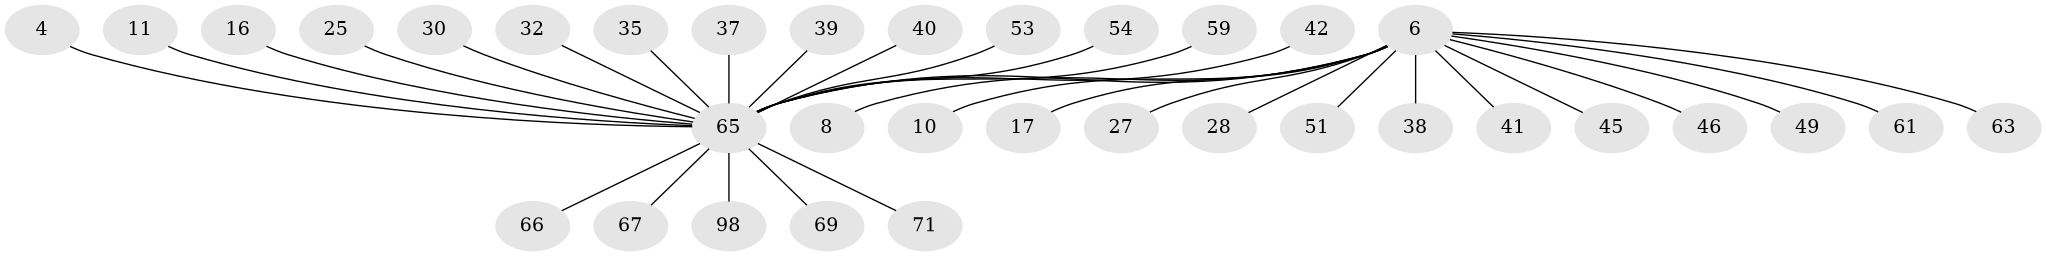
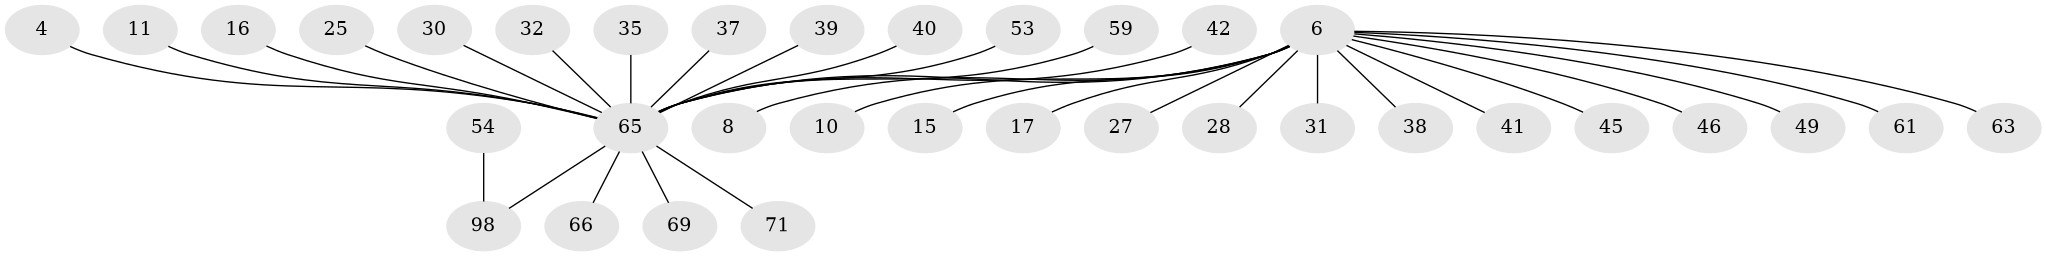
edge "54" -- "65": now "54" -- "98"
node "15": added
node "51": label "51" -> "31"
node "67": removed
